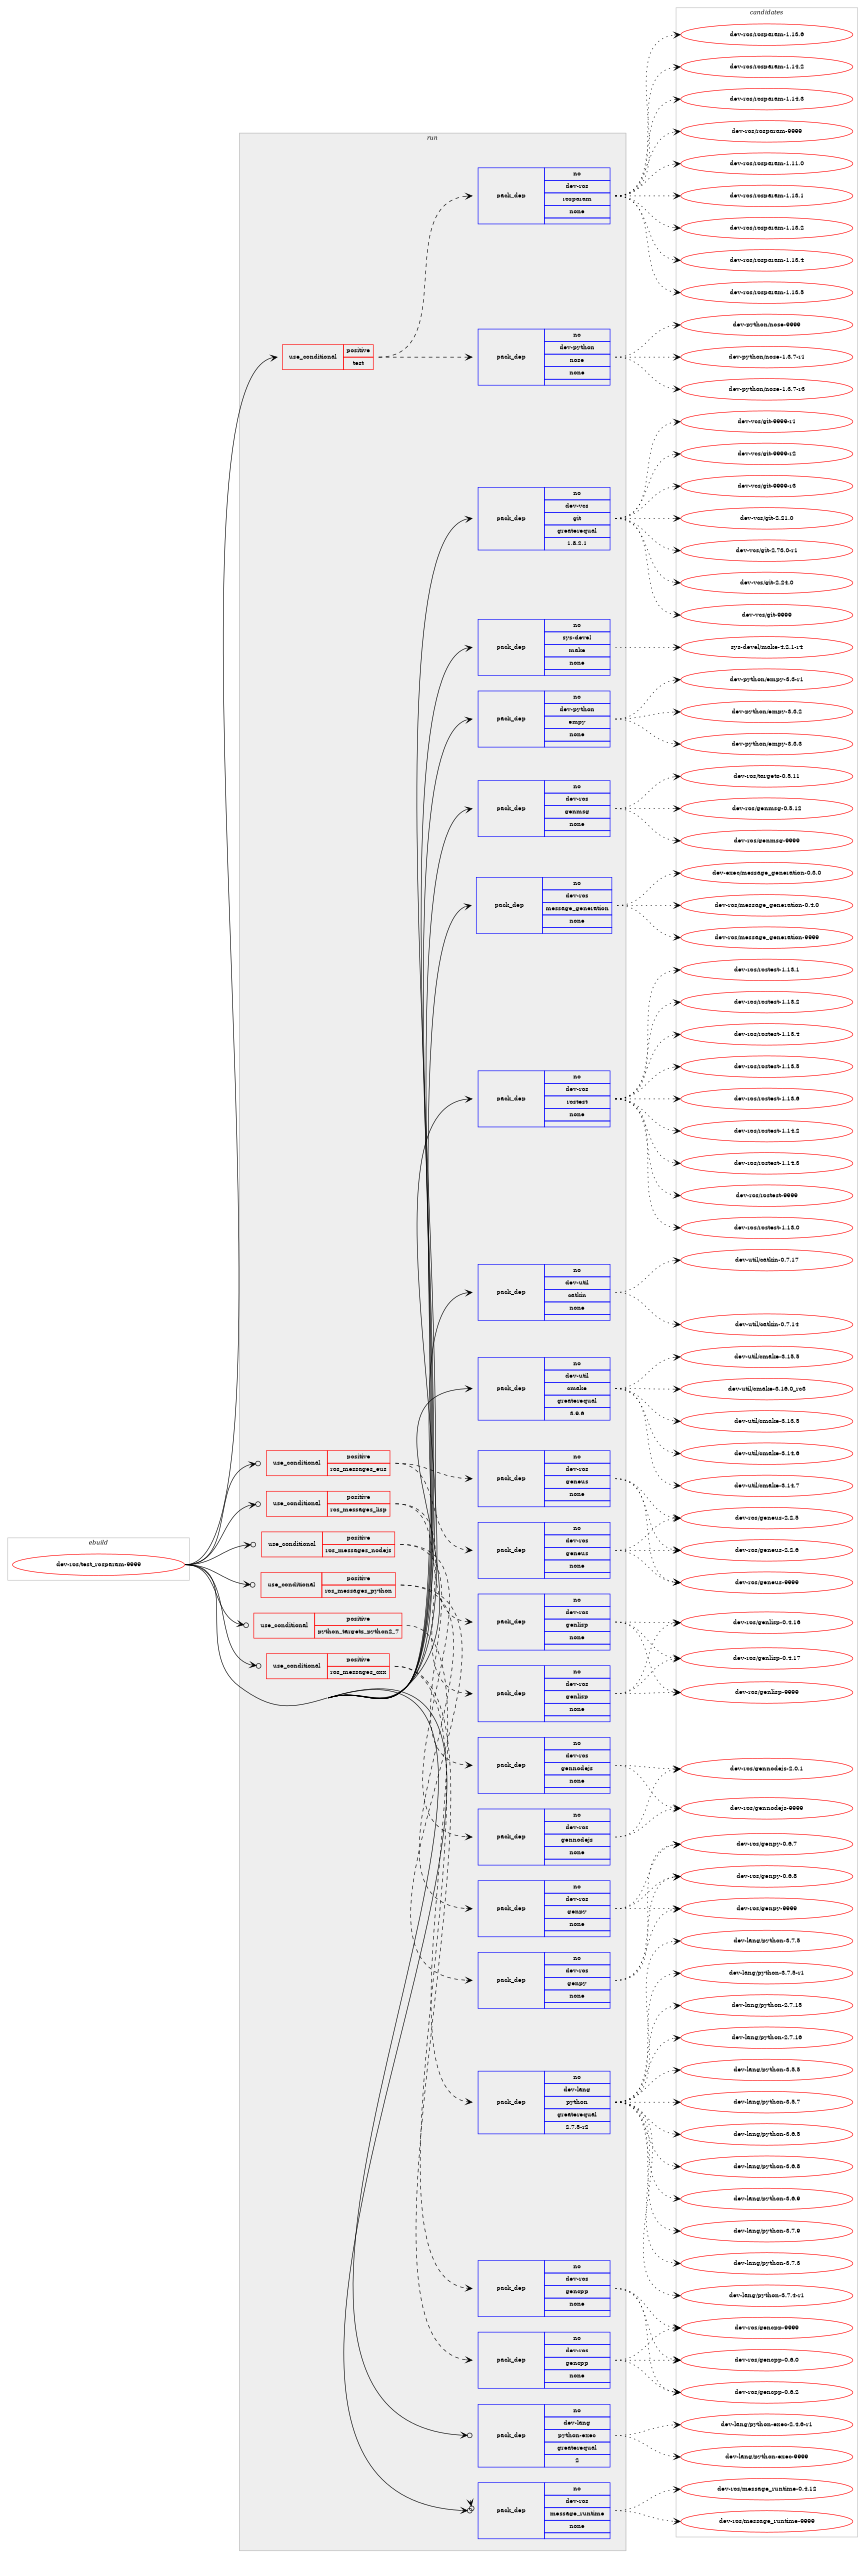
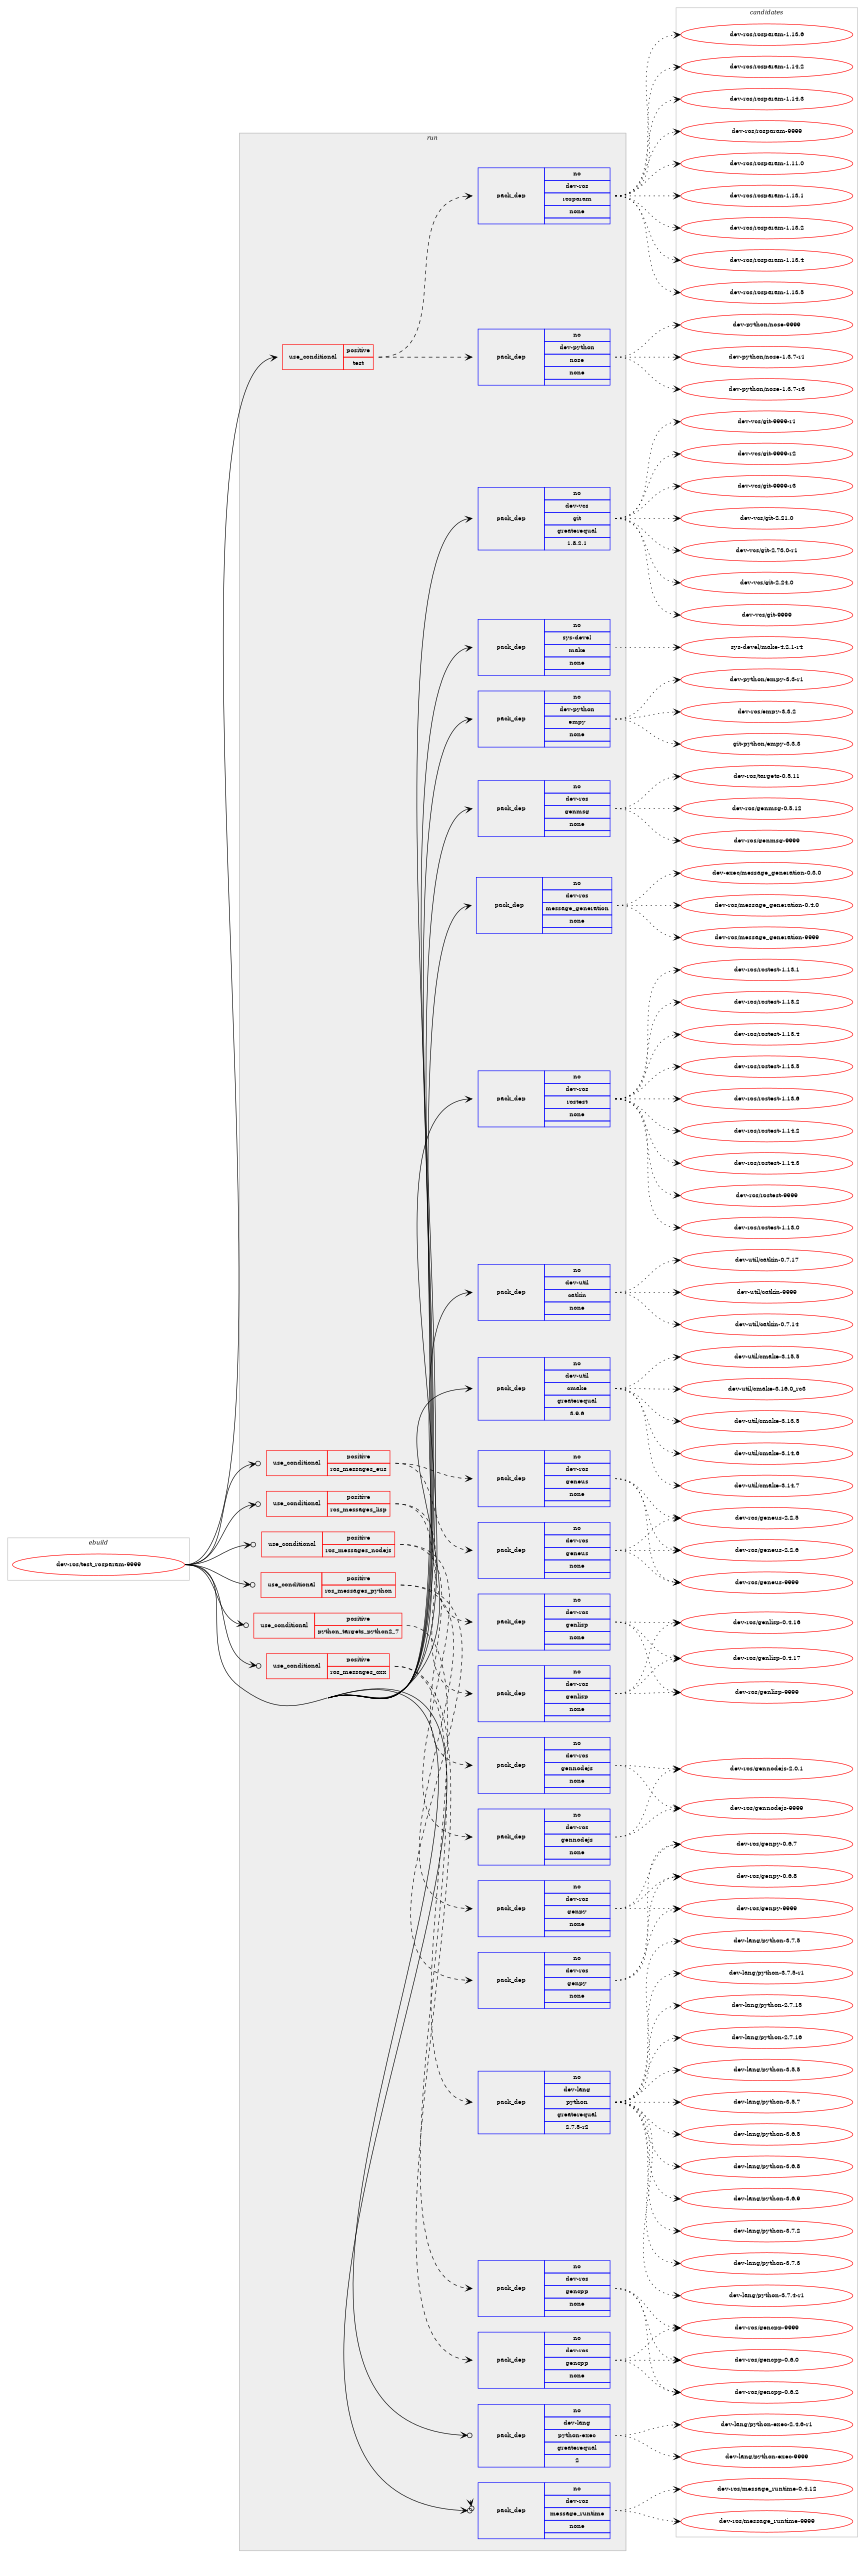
node "dev-python/empy-3.3.2": label "dev-python/empy-3.3.2" -> "dev-ros/empy-3.3.2"
node "dev-python/empy-3.3.3": label "dev-python/empy-3.3.3" -> "git-python/empy-3.3.3"
node "dev-util/catkin-9999": added
node "dev-lang/python-3.7.9": label "dev-lang/python-3.7.9" -> "dev-lang/python-3.7.2"
